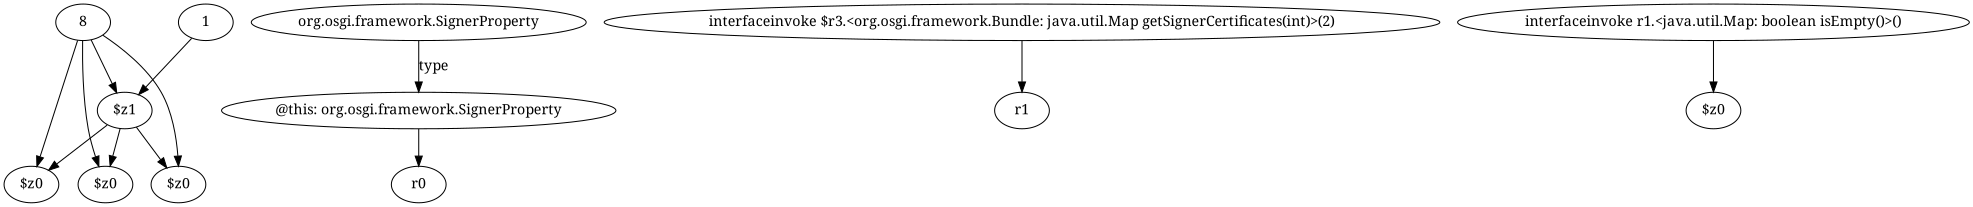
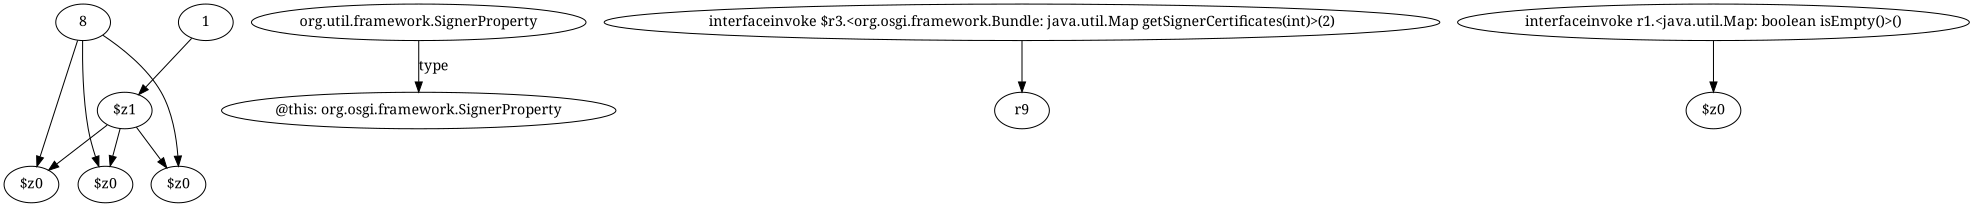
node "org.osgi.framework.SignerProperty": label "org.osgi.framework.SignerProperty" -> "org.util.framework.SignerProperty"
edge "8" -> "$z1": removed
node "r1": label "r1" -> "r9"
node "r0": removed
